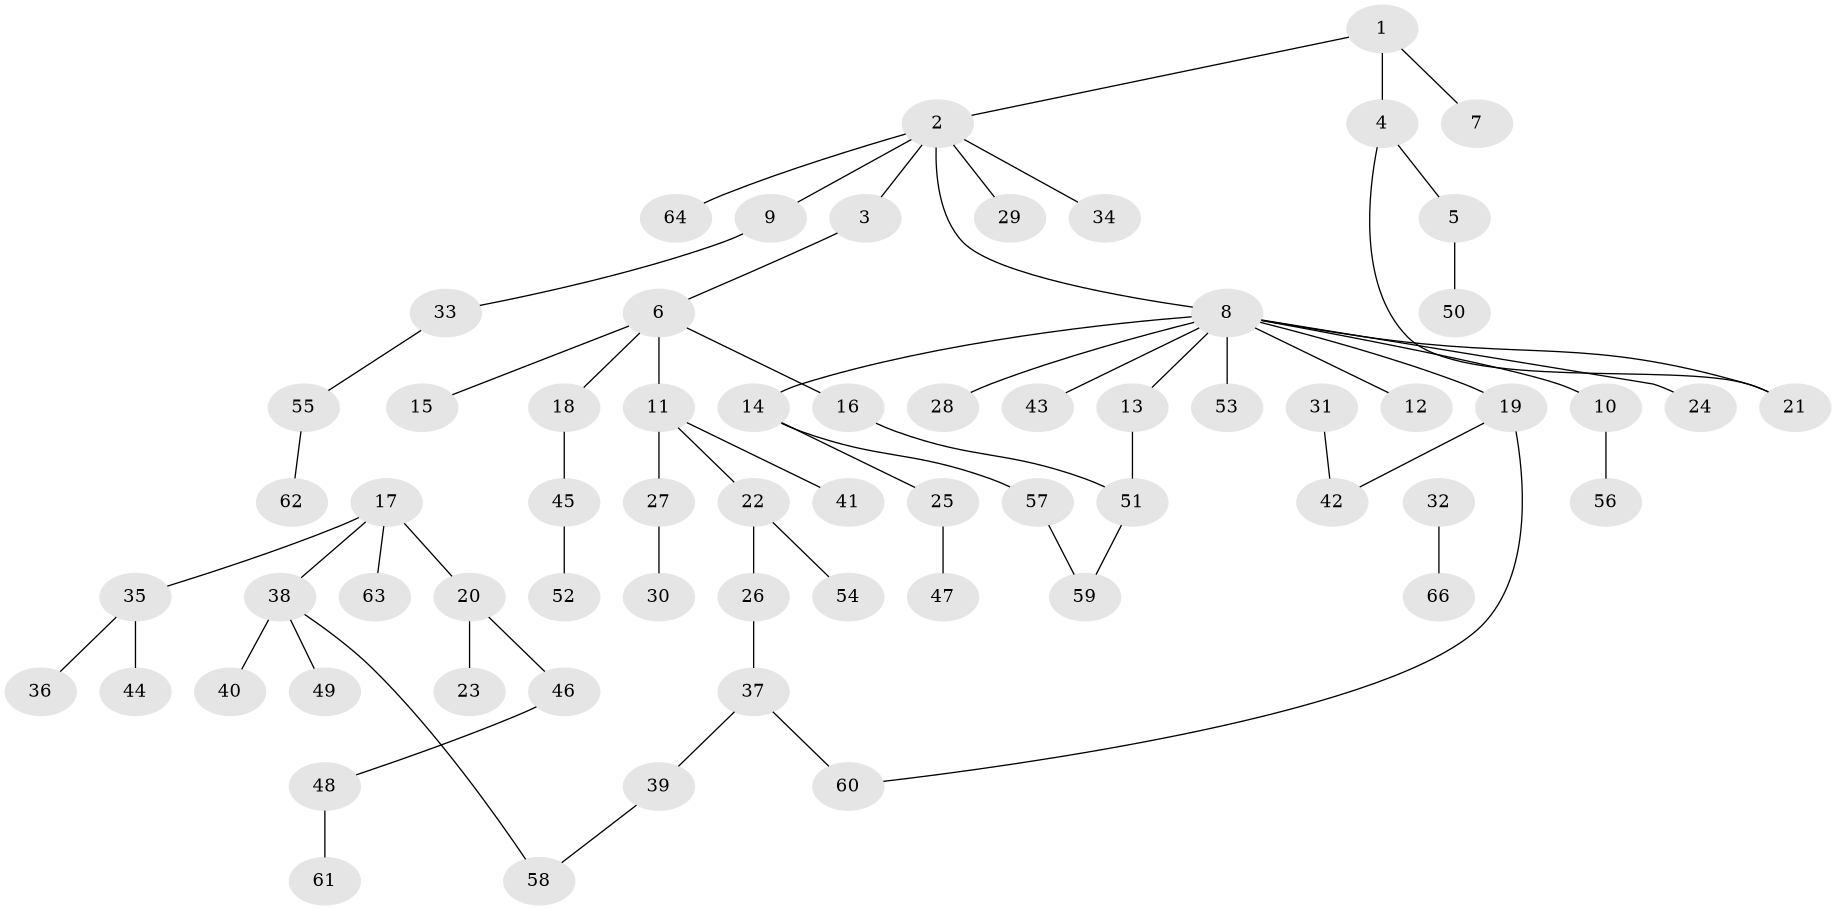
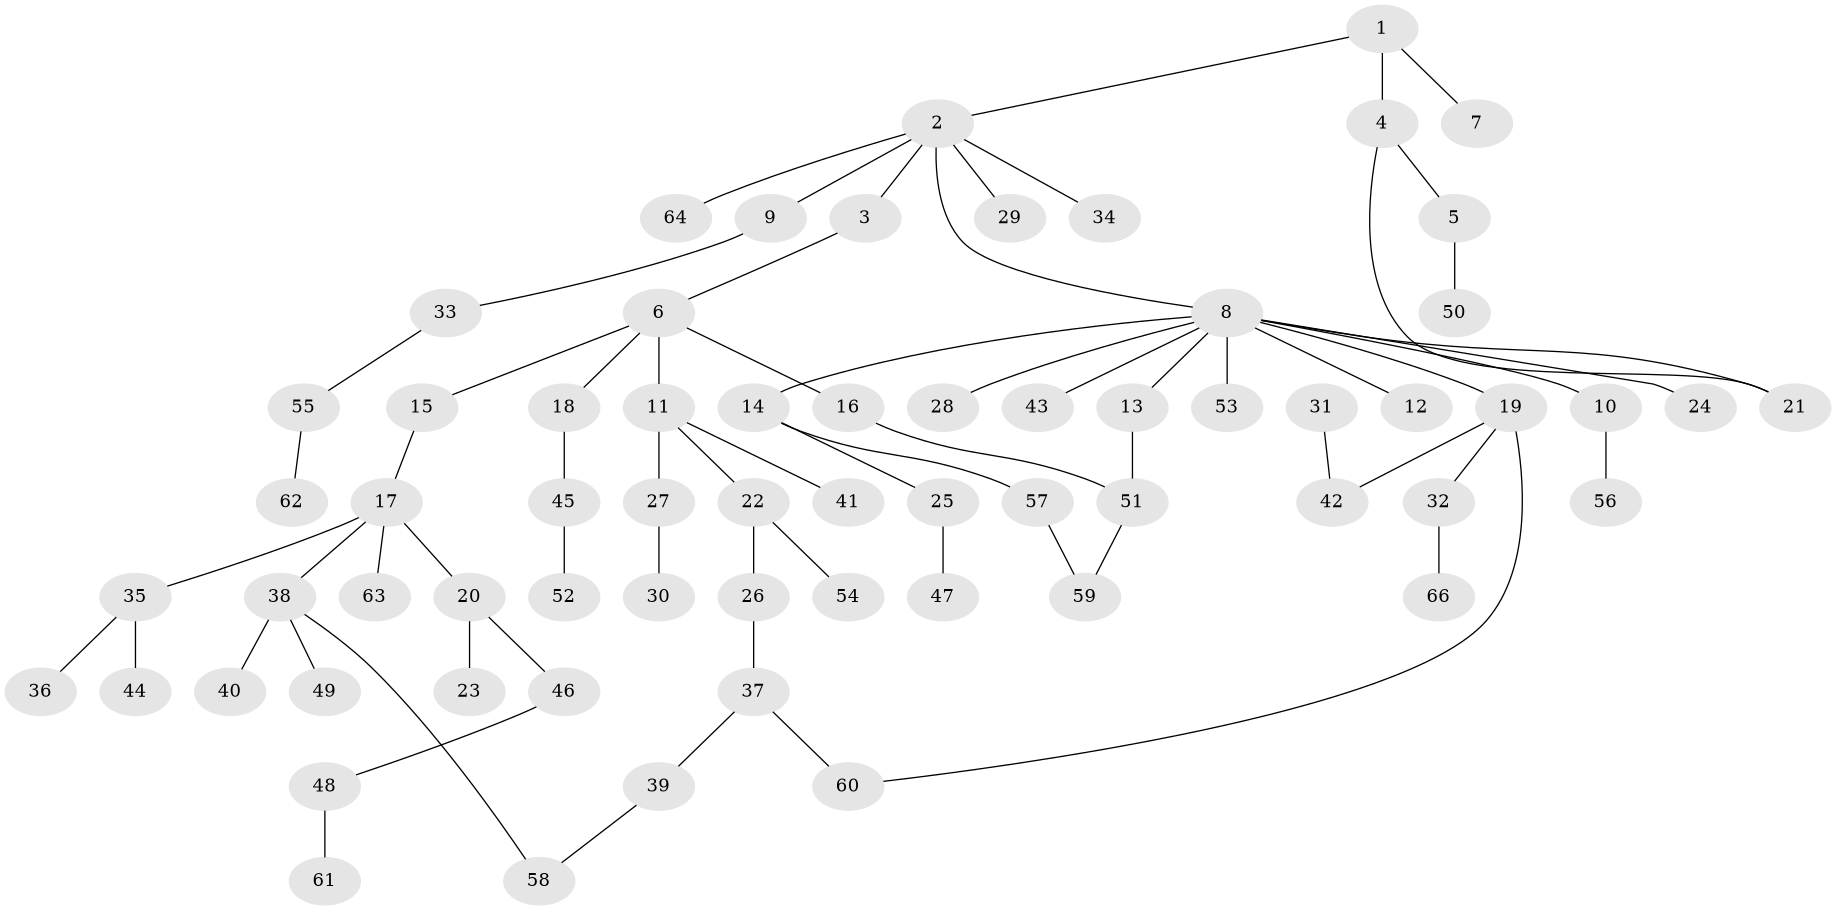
edge "15" -- "17": added
edge "19" -- "32": added
